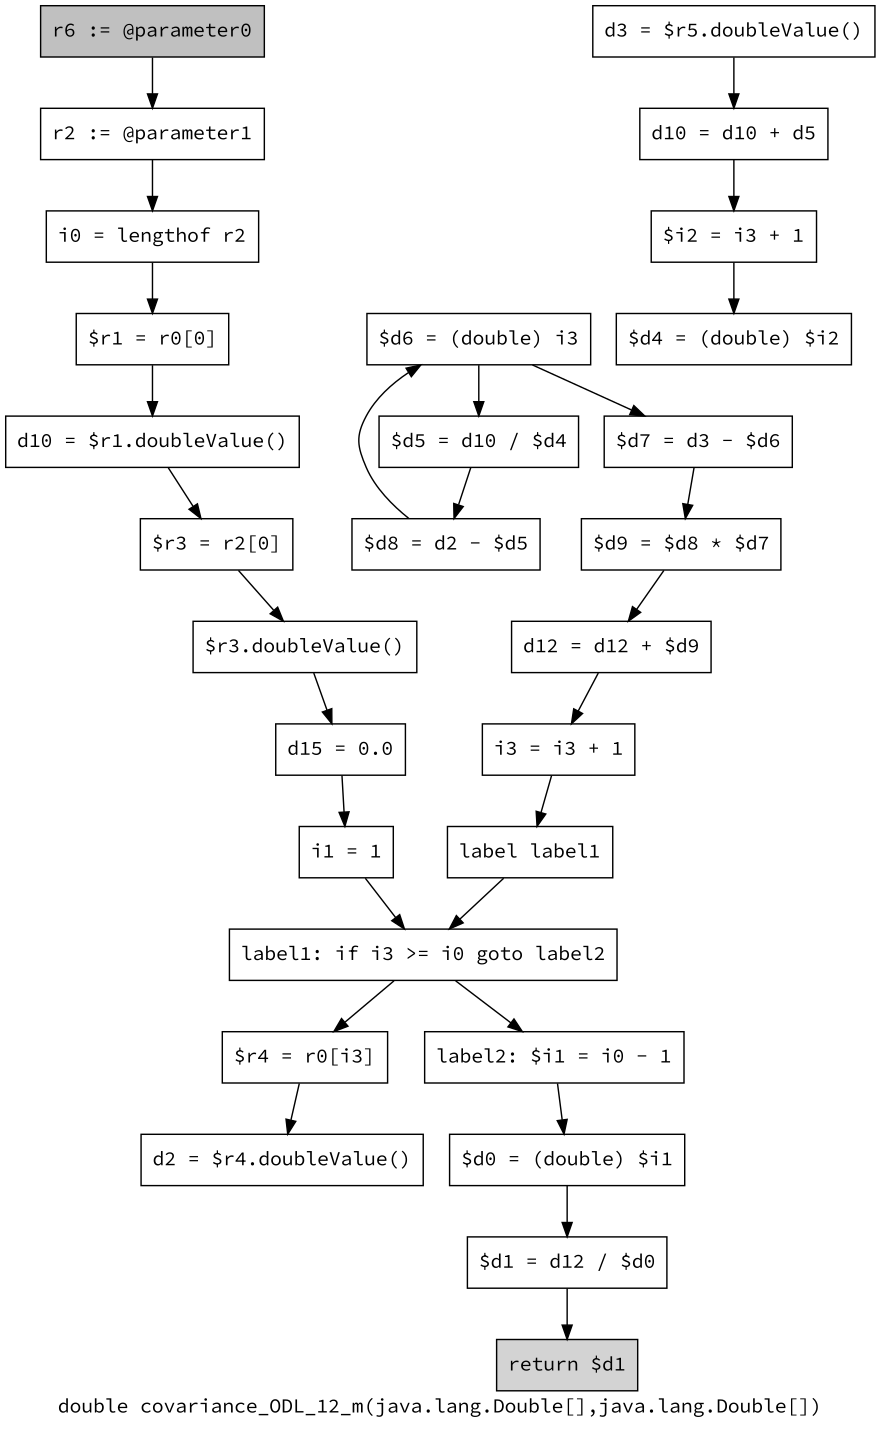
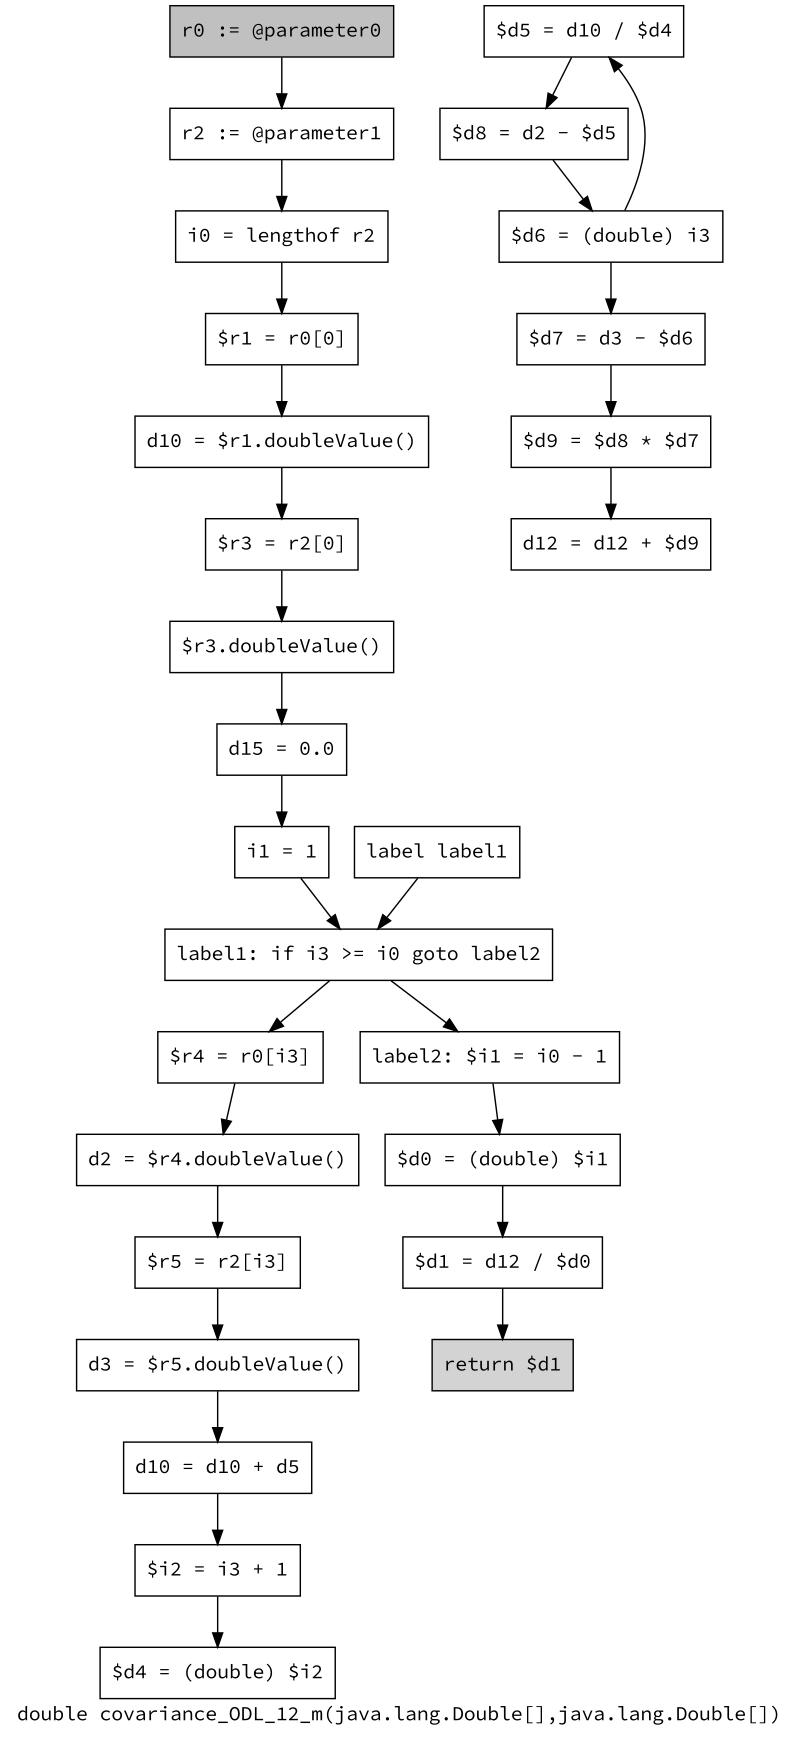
node "r6 := @parameter0": label "r6 := @parameter0" -> "r0 := @parameter0"
node "i3 = i3 + 1": removed
node "$r5 = r2[i3]": added
